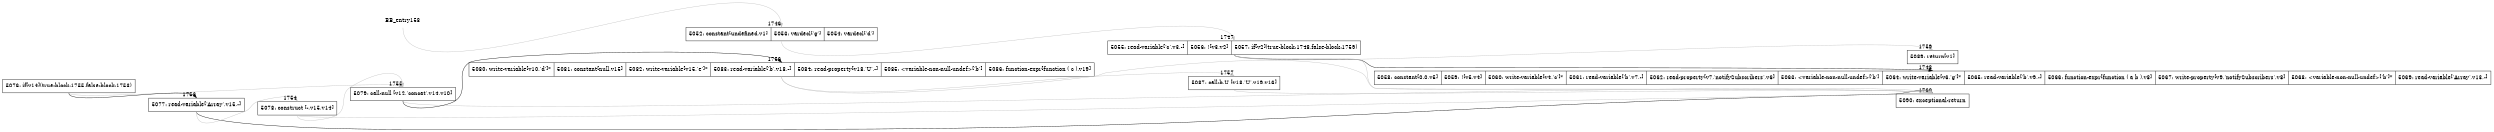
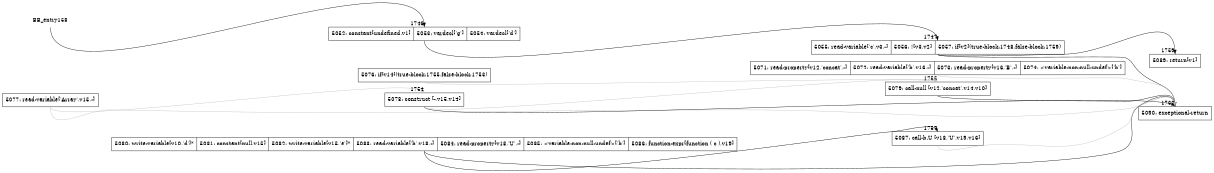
edge "BB_entry158" -> "5052: constant[undefined,v1]": color gray -> black
edge "5052: constant[undefined,v1]" -> "5055: read-variable['c',v3,-]": color gray -> black
edge "5055: read-variable['c',v3,-]" -> "5089: return[v1]": color gray -> black
edge "5079: call-null [v12,'concat',v14,v10]" -> "5080: write-variable[v10,'d']*": removed
node "5071: read-property[v12,'concat',-]": added
edge "5080: write-variable[v10,'d']*" -> "5090: exceptional-return": color gray -> black
edge "5080: write-variable[v10,'d']*" -> "5087: call-b.U [v18,'U',v19,v16]": color gray -> black
node "5058: constant[0.0,v5]": removed
edge "5055: read-variable['c',v3,-]" -> "5090: exceptional-return": color gray -> black
edge "5076: if[v14](true-block:1755,false-block:1753)" -> "5077: read-variable['Array',v15,-]": removed
edge "5079: call-null [v12,'concat',v14,v10]" -> "5090: exceptional-return": color gray -> black
edge "5078: construct [-,v15,v14]" -> "5090: exceptional-return": color gray -> black
edge "5077: read-variable['Array',v15,-]" -> "5090: exceptional-return": color black -> gray
